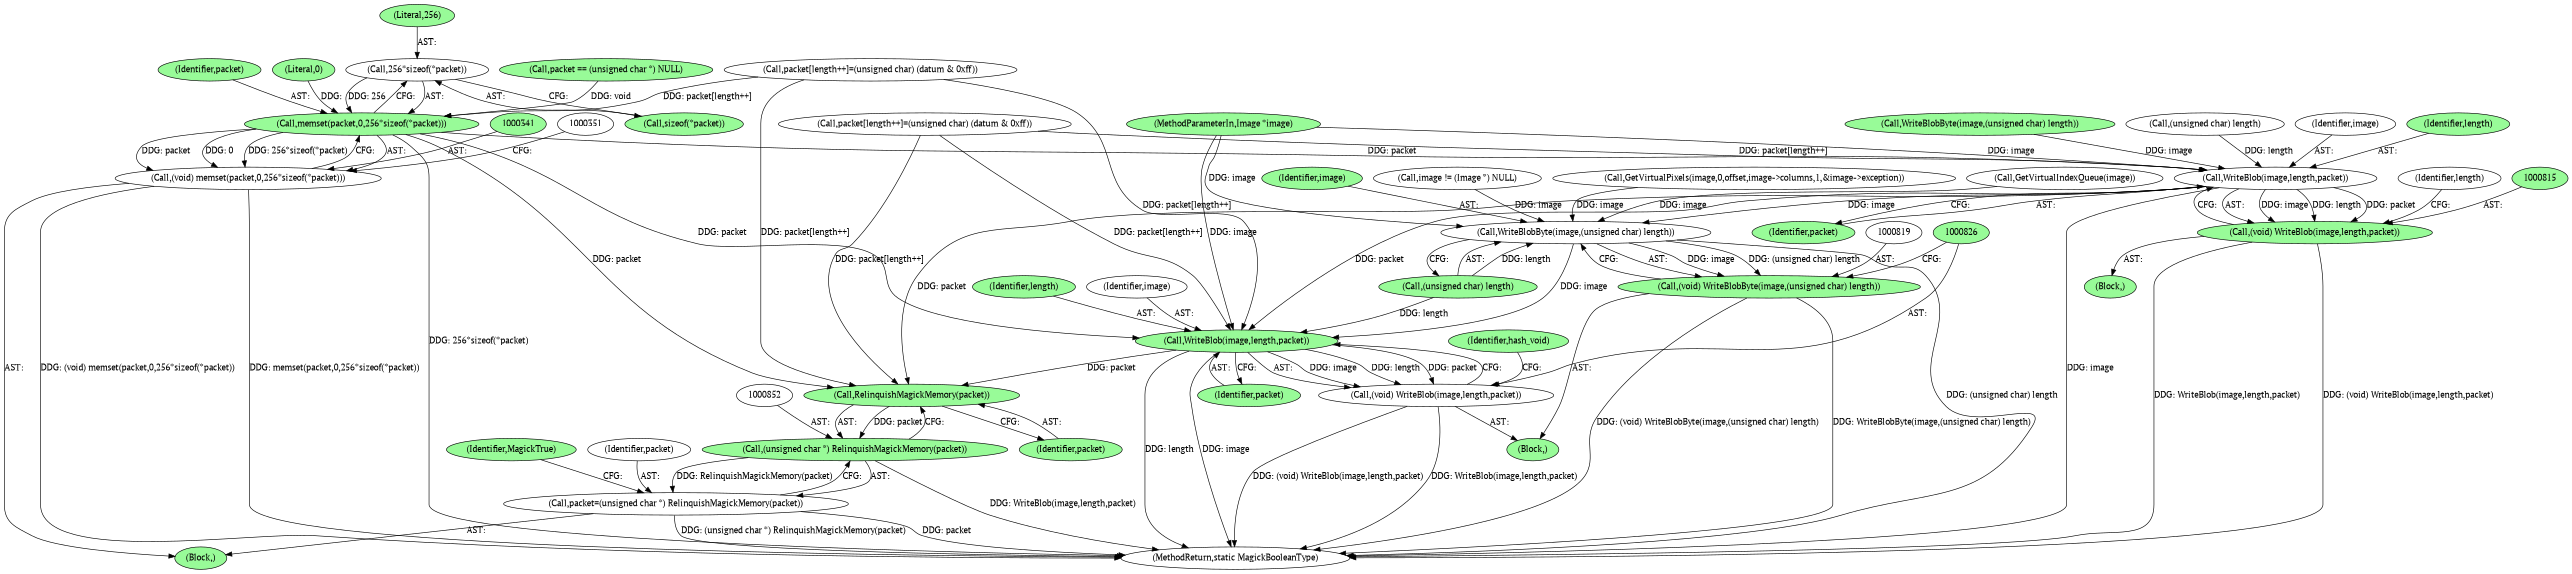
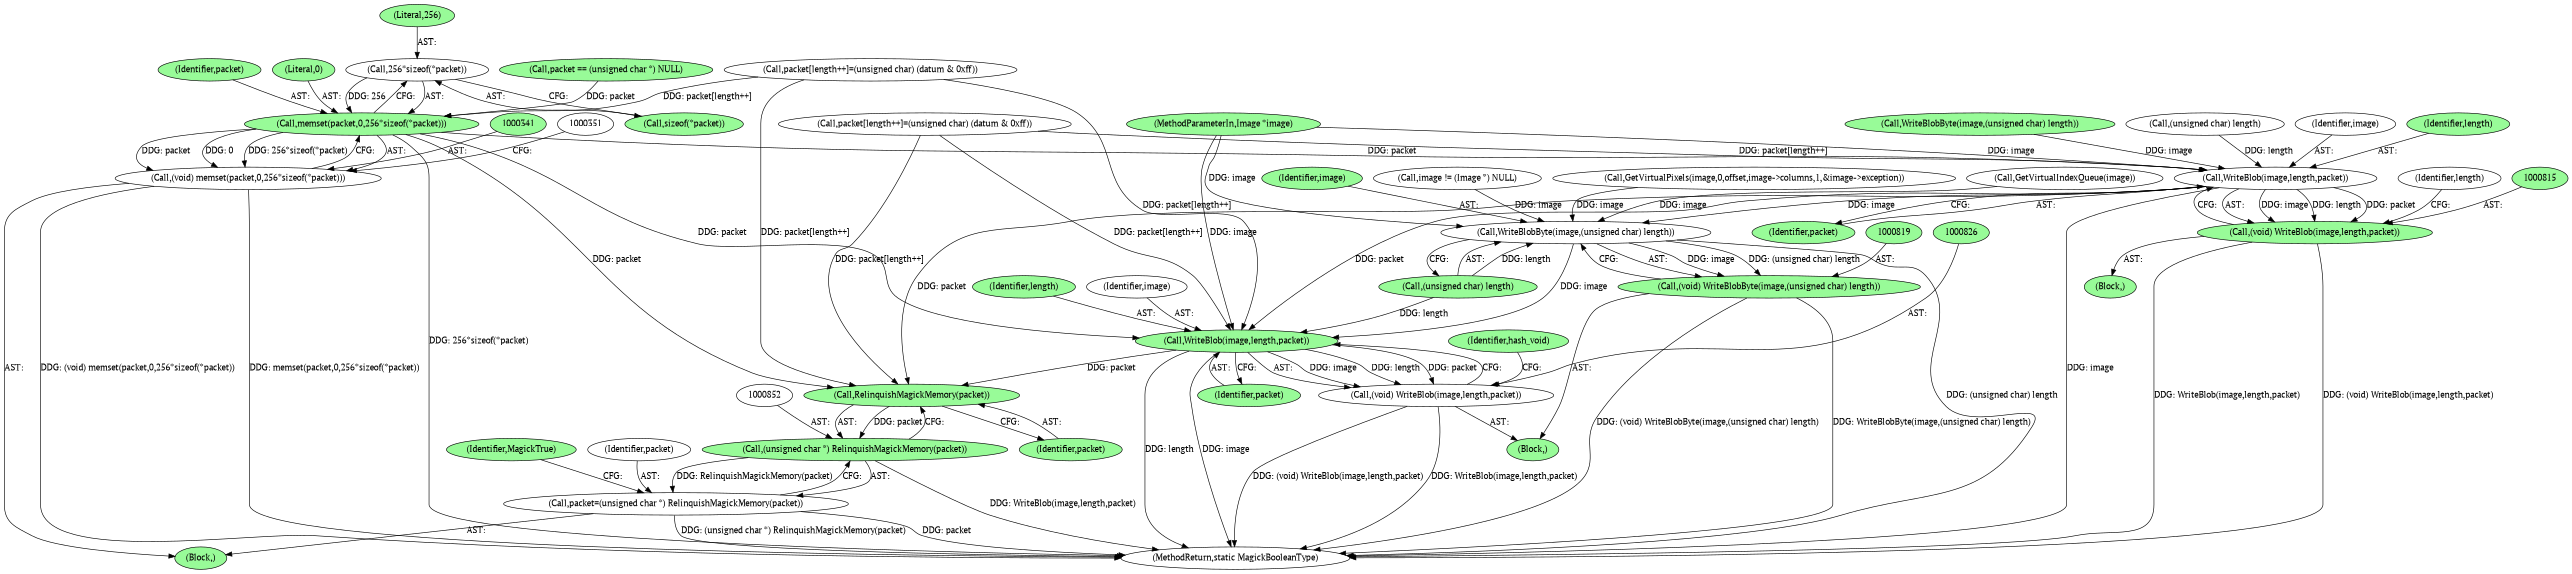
edge "(Literal,0)" -> "(Call,memset(packet,0,256*sizeof(*packet)))": label "DDG: " -> "AST: "
edge "(Call,packet == (unsigned char *) NULL)" -> "(Call,memset(packet,0,256*sizeof(*packet)))": label "DDG: void" -> "DDG: packet"
node "1000819": fillcolor white -> palegreen
edge "1000826" -> "(Call,(void) WriteBlobByte(image,(unsigned char) length))": removed, label "CFG:"
